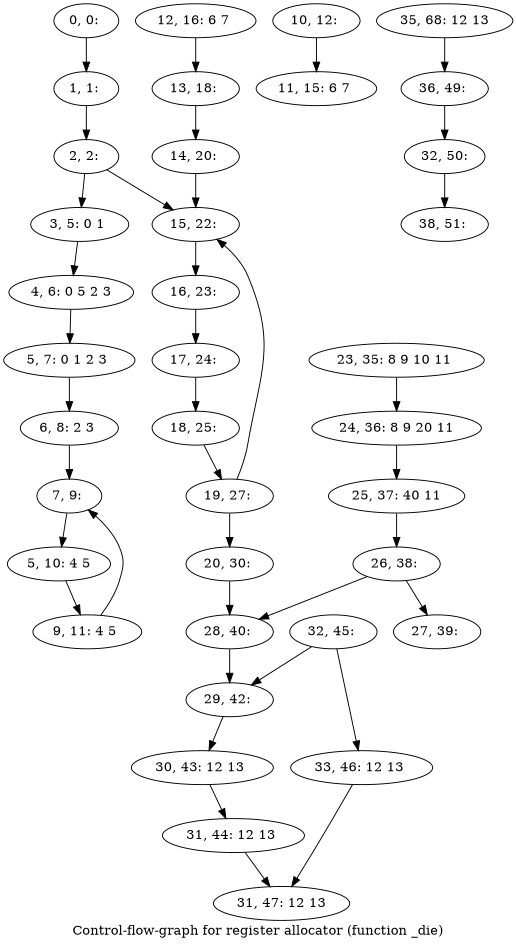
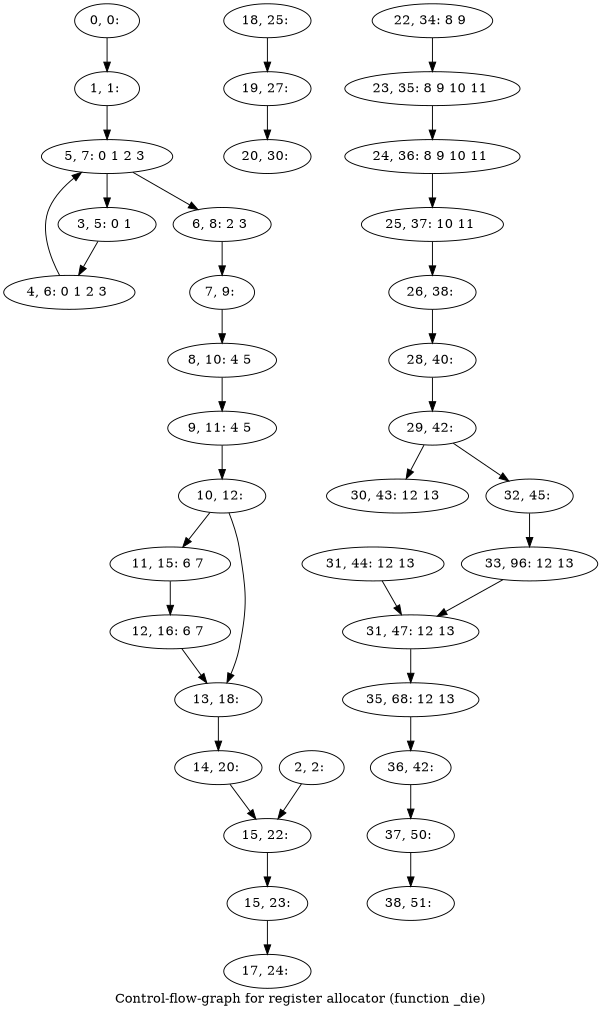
node "22, 34: 8 9": added
node "36, 49:": label "36, 49:" -> "36, 42:"
edge "1, 1:" -> "2, 2:": now "1, 1:" -> "5, 7: 0 1 2 3"
node "32, 50:": label "32, 50:" -> "37, 50:"
edge "2, 2:" -> "3, 5: 0 1": now "5, 7: 0 1 2 3" -> "3, 5: 0 1"
node "4, 6: 0 5 2 3": label "4, 6: 0 5 2 3" -> "4, 6: 0 1 2 3"
node "16, 23:": label "16, 23:" -> "15, 23:"
edge "19, 27:" -> "15, 22:": removed
edge "17, 24:" -> "18, 25:": removed
node "24, 36: 8 9 20 11": label "24, 36: 8 9 20 11" -> "24, 36: 8 9 10 11"
node "25, 37: 40 11": label "25, 37: 40 11" -> "25, 37: 10 11"
node "5, 10: 4 5": label "5, 10: 4 5" -> "8, 10: 4 5"
edge "9, 11: 4 5" -> "7, 9:": now "9, 11: 4 5" -> "10, 12:"
edge "11, 15: 6 7" -> "12, 16: 6 7": added
edge "20, 30:" -> "28, 40:": removed
edge "10, 12:" -> "13, 18:": added
node "27, 39:": removed
edge "31, 47: 12 13" -> "35, 68: 12 13": added
edge "32, 45:" -> "29, 42:": reversed
node "33, 46: 12 13": label "33, 46: 12 13" -> "33, 96: 12 13"
edge "30, 43: 12 13" -> "31, 44: 12 13": removed
